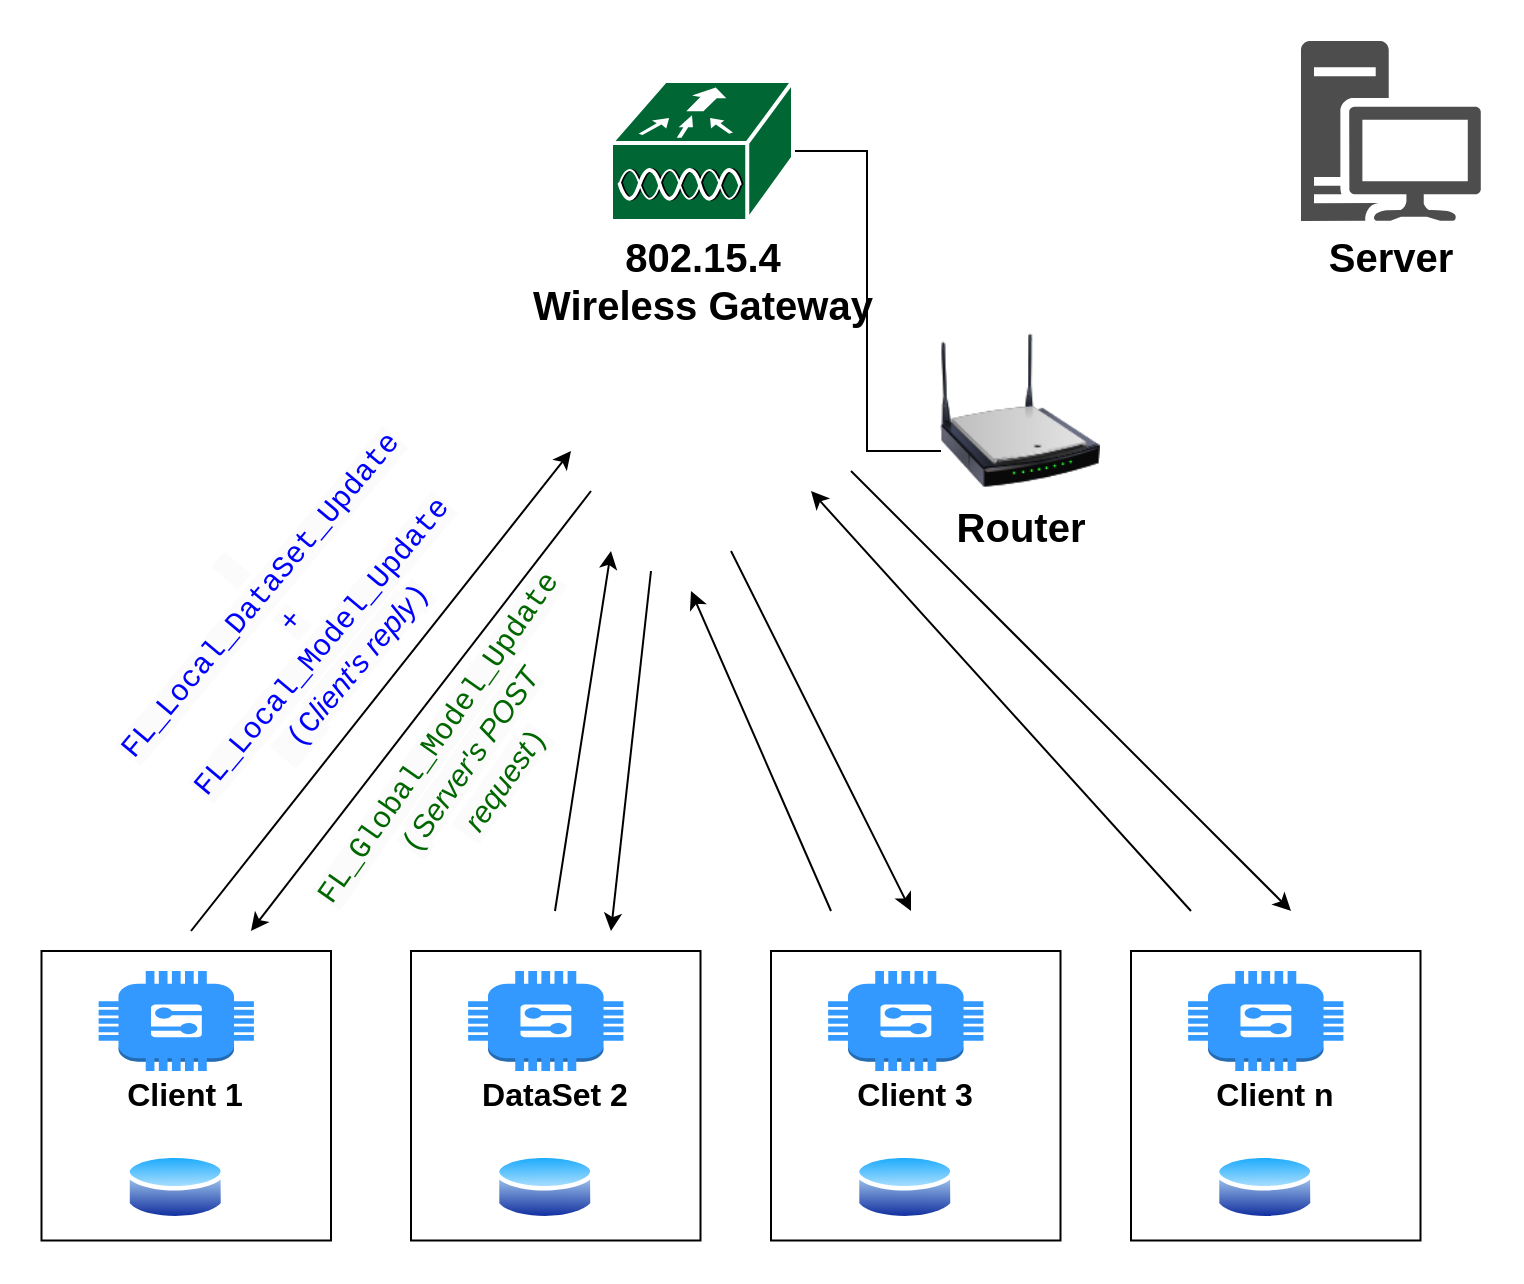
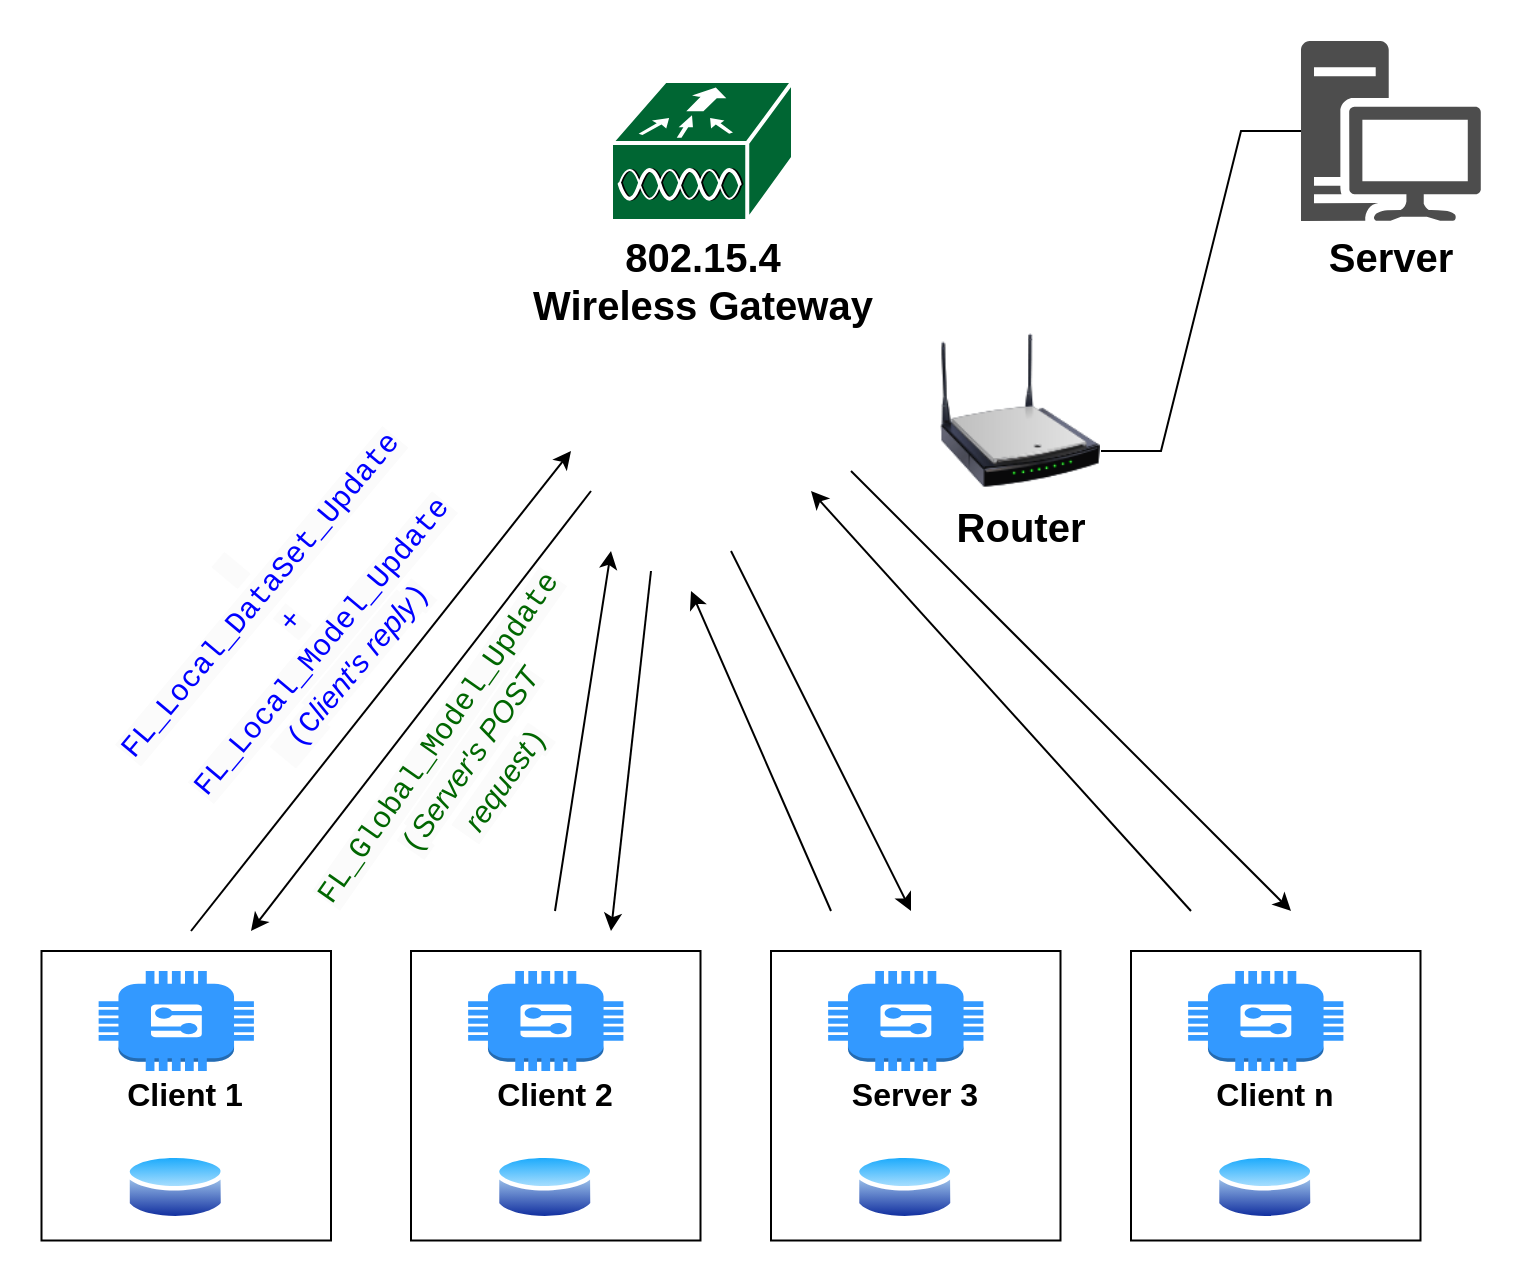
edge "802.15.4Wireless Gateway" -- "Router": removed
edge "Server" -- "Router": added
node "DataSet 2": label "DataSet 2" -> "Client 2"
node "Client 3": label "Client 3" -> "Server 3"
